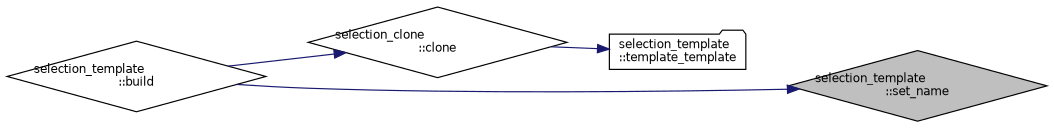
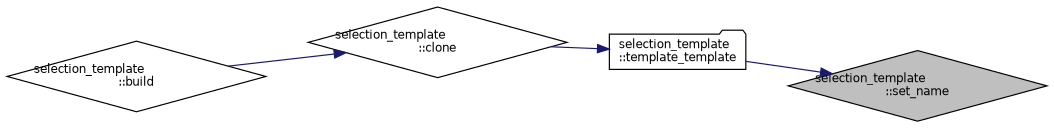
node "selection_clone ::clone": label "selection_clone ::clone" -> "selection_template ::clone"
edge "selection_template ::build" -> "selection_template ::set_name": now "selection_template ::template_template" -> "selection_template ::set_name"
